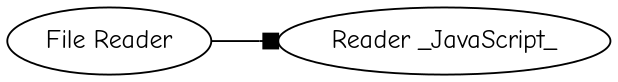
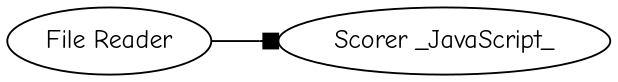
node "Reader _JavaScript_": label "Reader _JavaScript_" -> "Scorer _JavaScript_"
